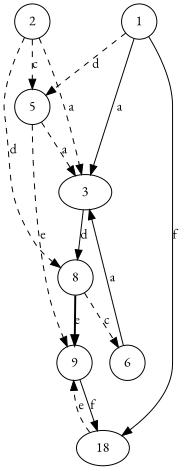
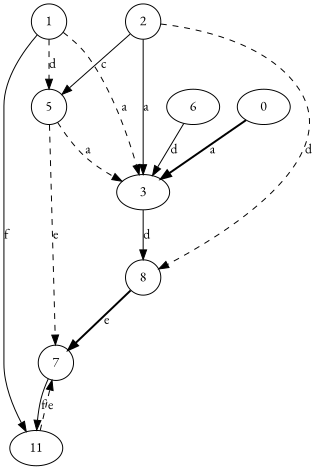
edge "2" -> "5": style dashed -> solid
edge "2" -> "3": style dashed -> solid
edge "1" -> "3": style solid -> dashed
node "0": added
edge "6" -> "3": label "a" -> "d"
edge "8" -> "6": removed, label "c"
node "9": label "9" -> "7"
node "6": shape circle -> ellipse
node "18": label "18" -> "11"
